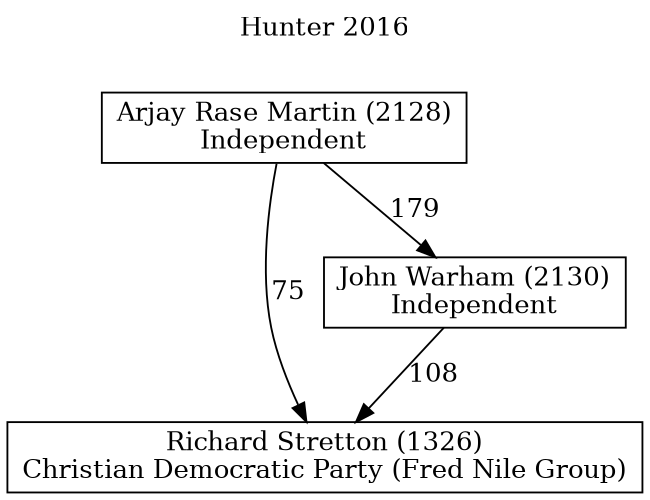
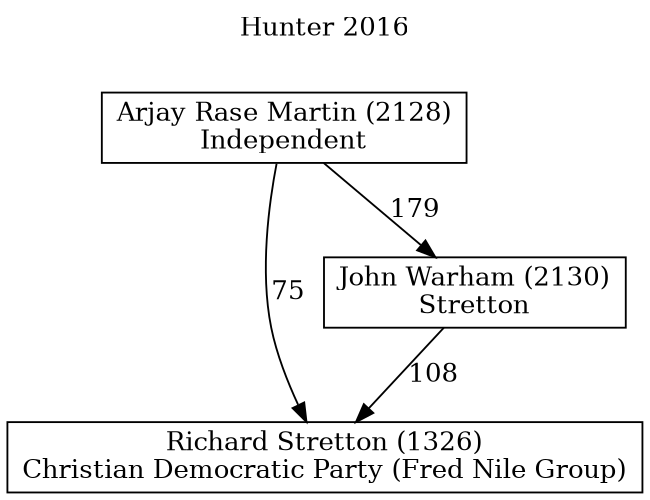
node "John Warham (2130) Independent": label "John Warham (2130) Independent" -> "John Warham (2130) Stretton"
